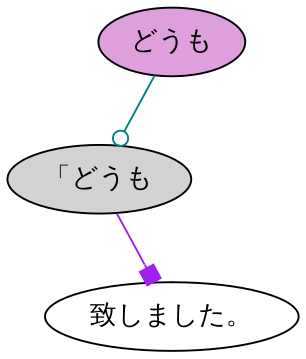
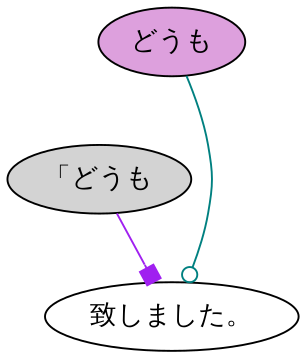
edge "どうも" -> "「どうも": now "どうも" -> "致しました。"
